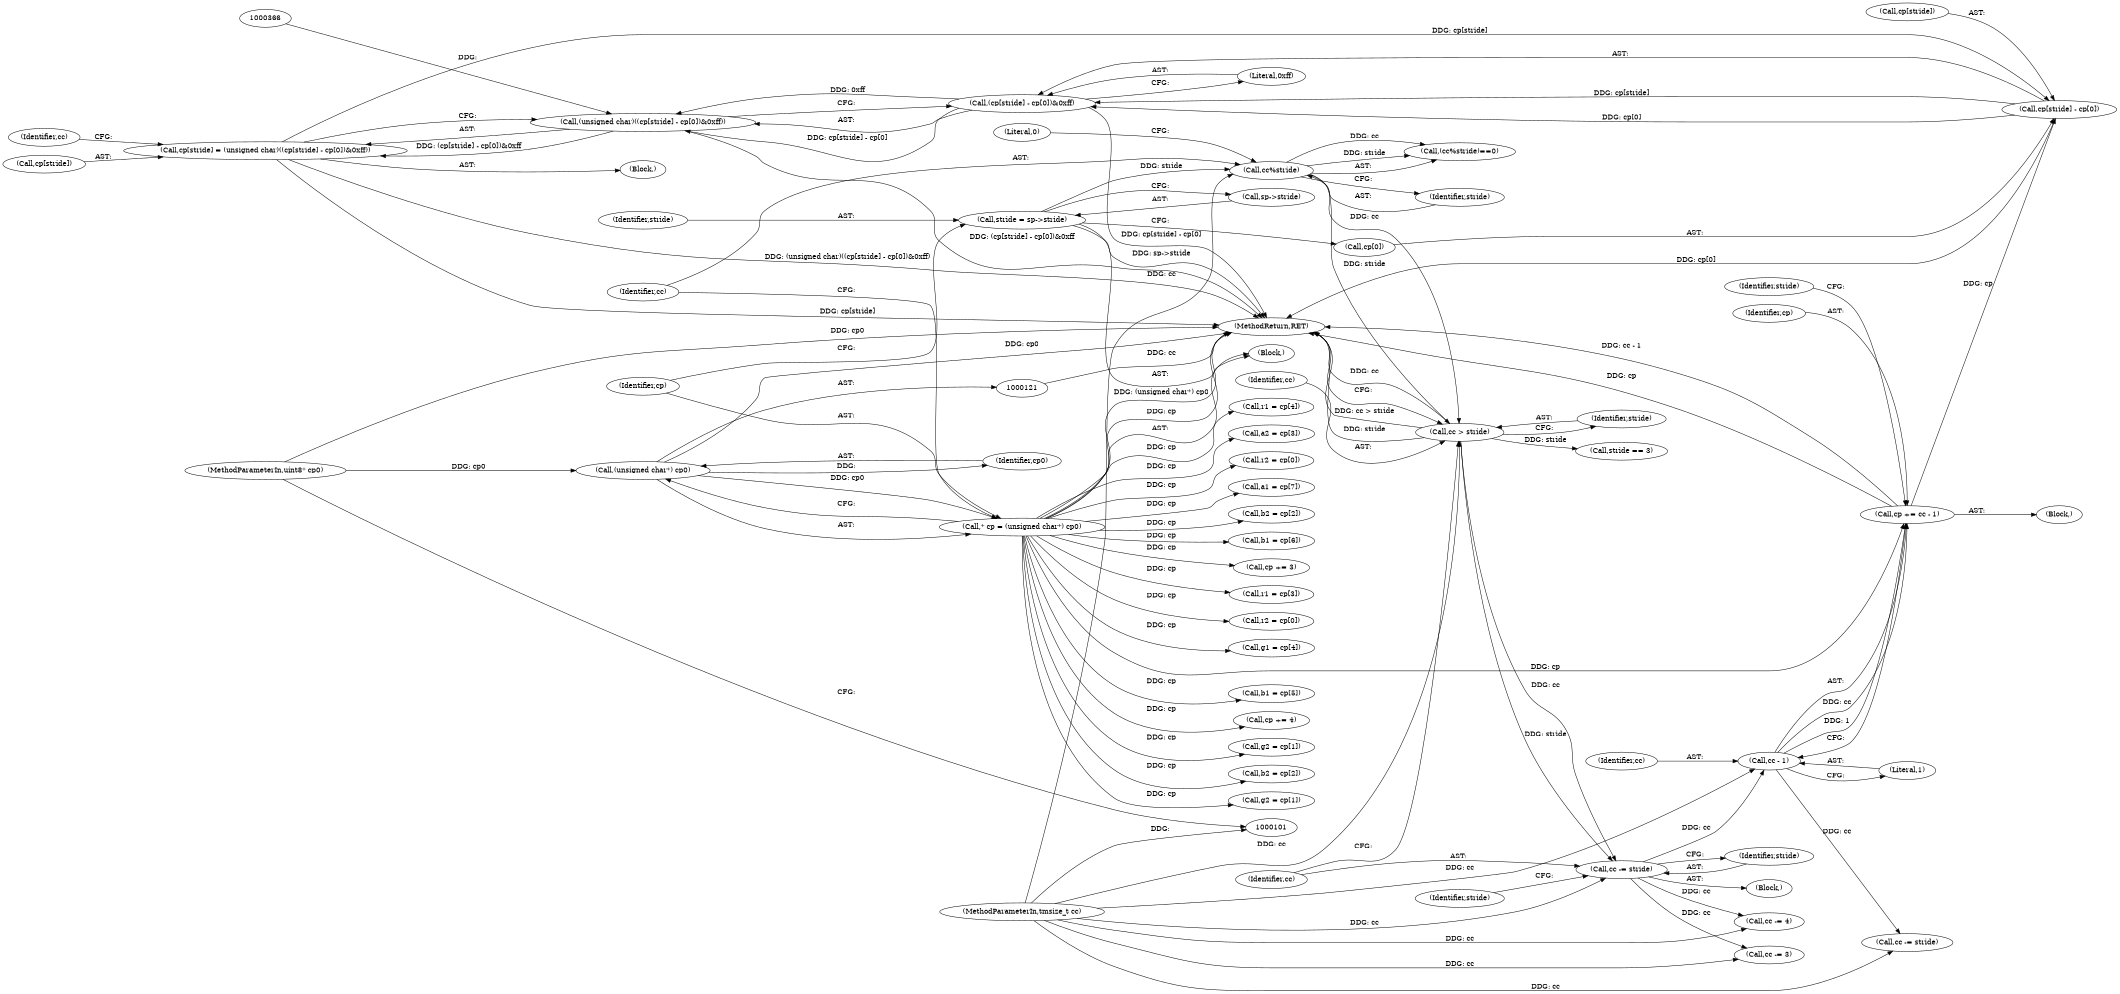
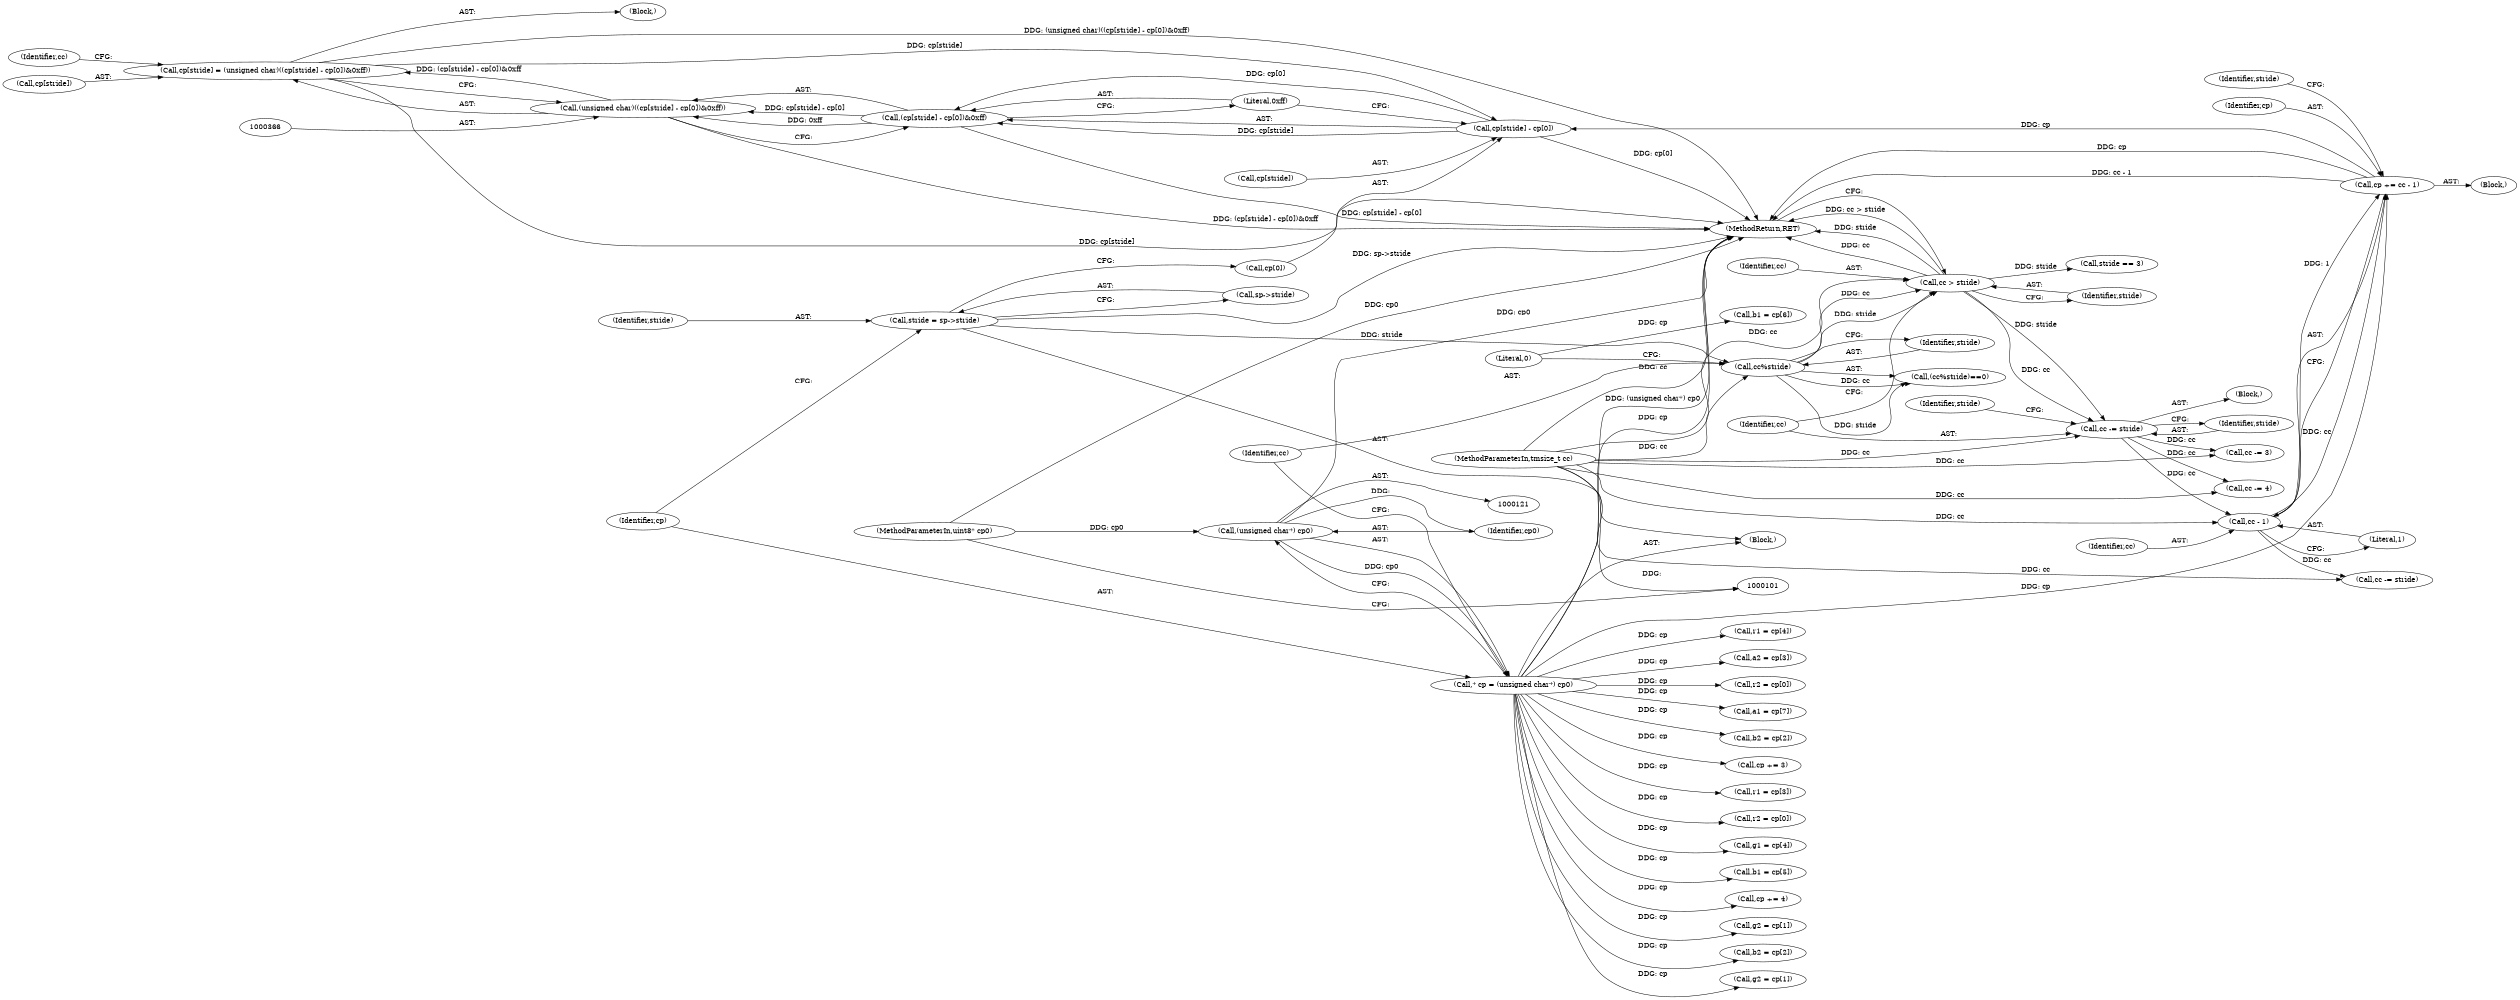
edge "1000366" -> "(Call,(unsigned char)((cp[stride] - cp[0])&0xff))": label "DDG: " -> "AST: "
edge "(Literal,0xff)" -> "(Call,cp[stride] - cp[0])": added, label "CFG:"
edge "1000121" -> "(MethodReturn,RET)": now "(MethodParameterIn,tmsize_t cc)" -> "(MethodReturn,RET)"
edge "(Call,* cp = (unsigned char*) cp0)" -> "(Call,b1 = cp[6])": now "(Literal,0)" -> "(Call,b1 = cp[6])"
